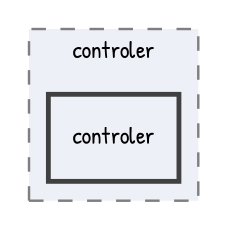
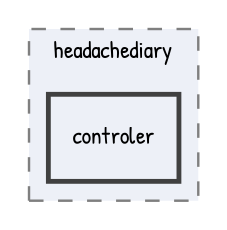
cluster "controler": label "controler" -> "headachediary"
